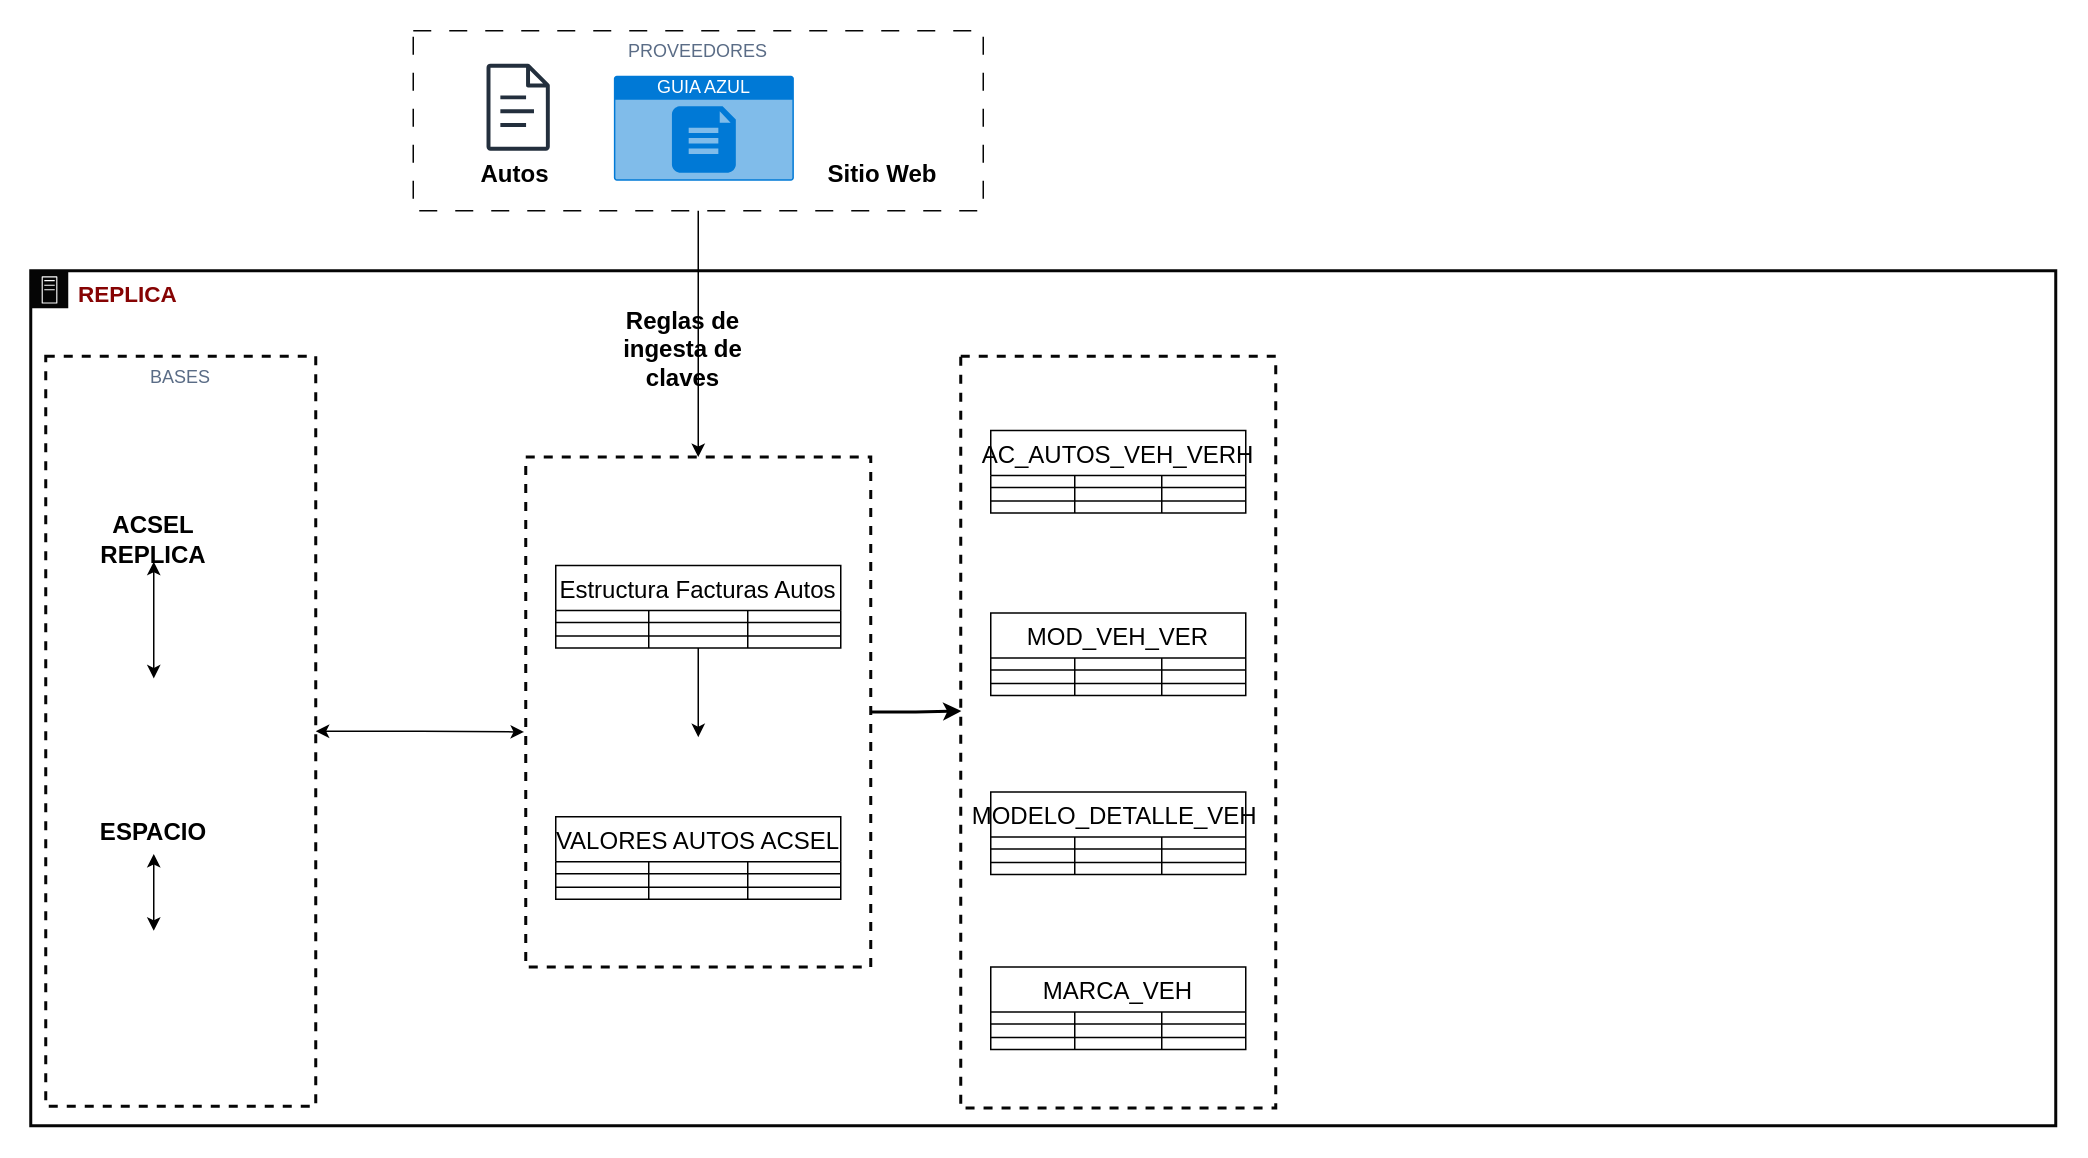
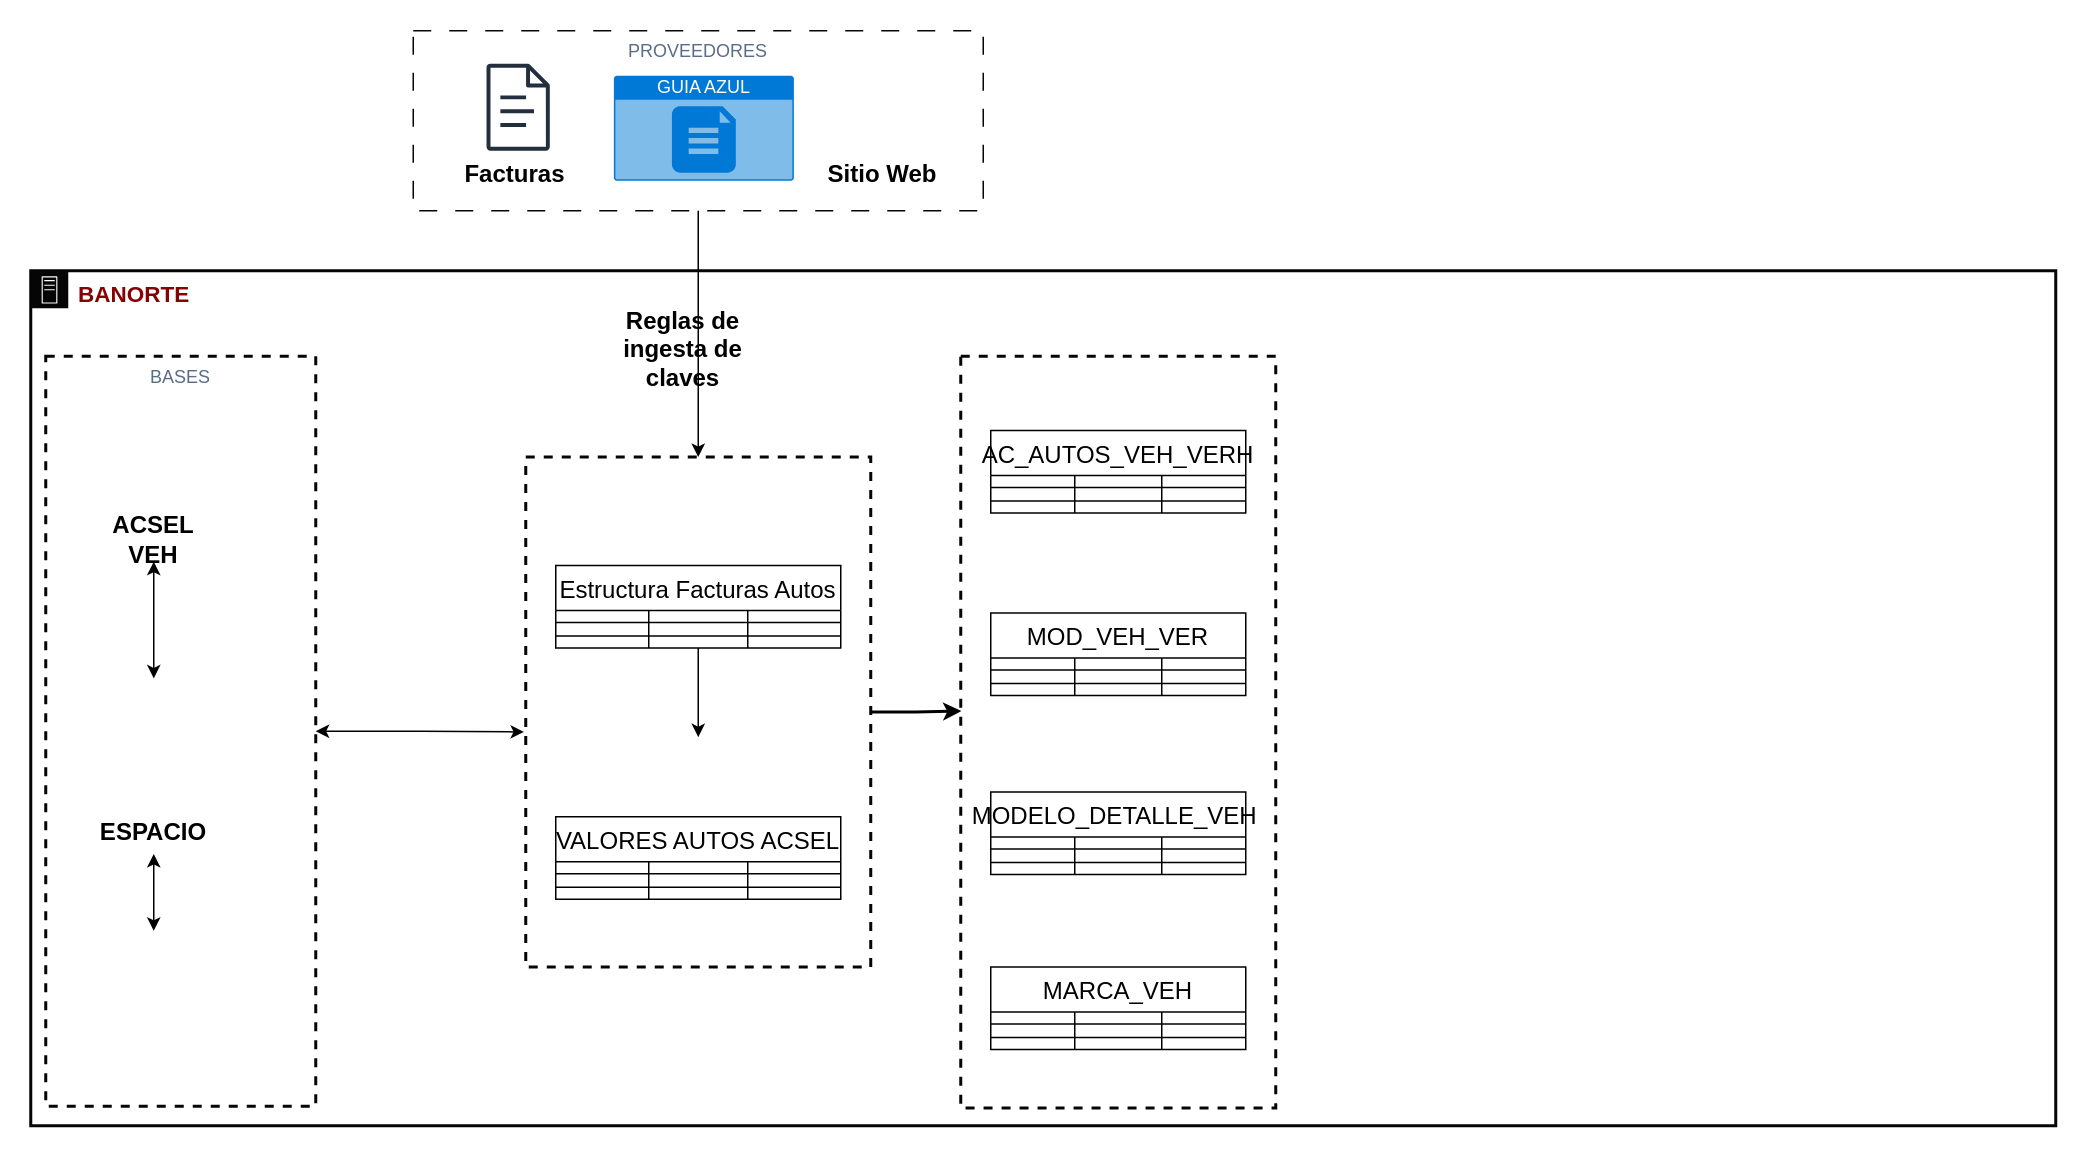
node "Autos": label "Autos" -> "Facturas"
node "REPLICA": label "REPLICA" -> "BANORTE"
node "ACSEL REPLICA": label "ACSEL REPLICA" -> "ACSEL VEH"
